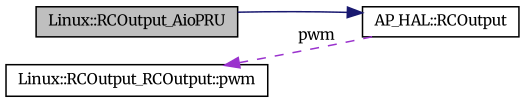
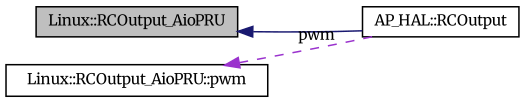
edge "Linux::RCOutput_AioPRU" -> "AP_HAL::RCOutput": reversed
node "Linux::RCOutput_RCOutput::pwm": label "Linux::RCOutput_RCOutput::pwm" -> "Linux::RCOutput_AioPRU::pwm"
